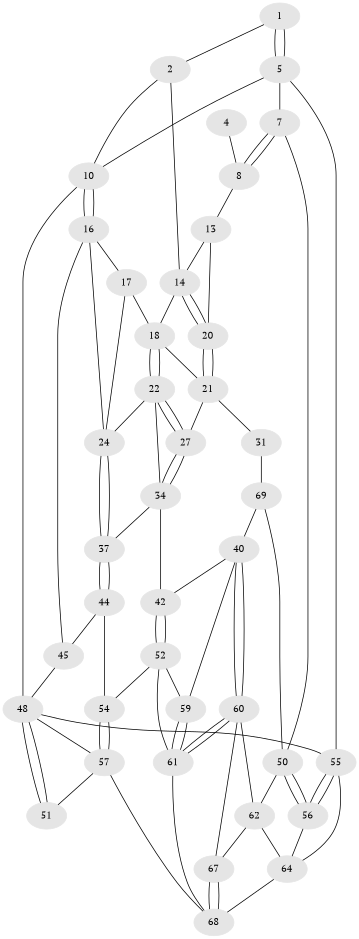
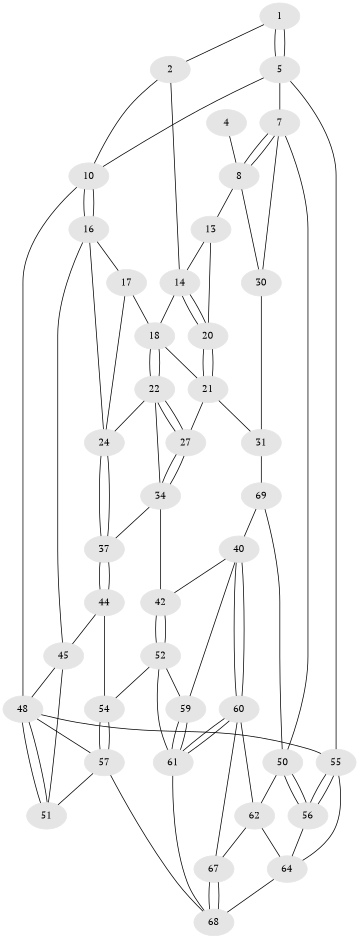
node "30": added
edge "45" -- "51": added
